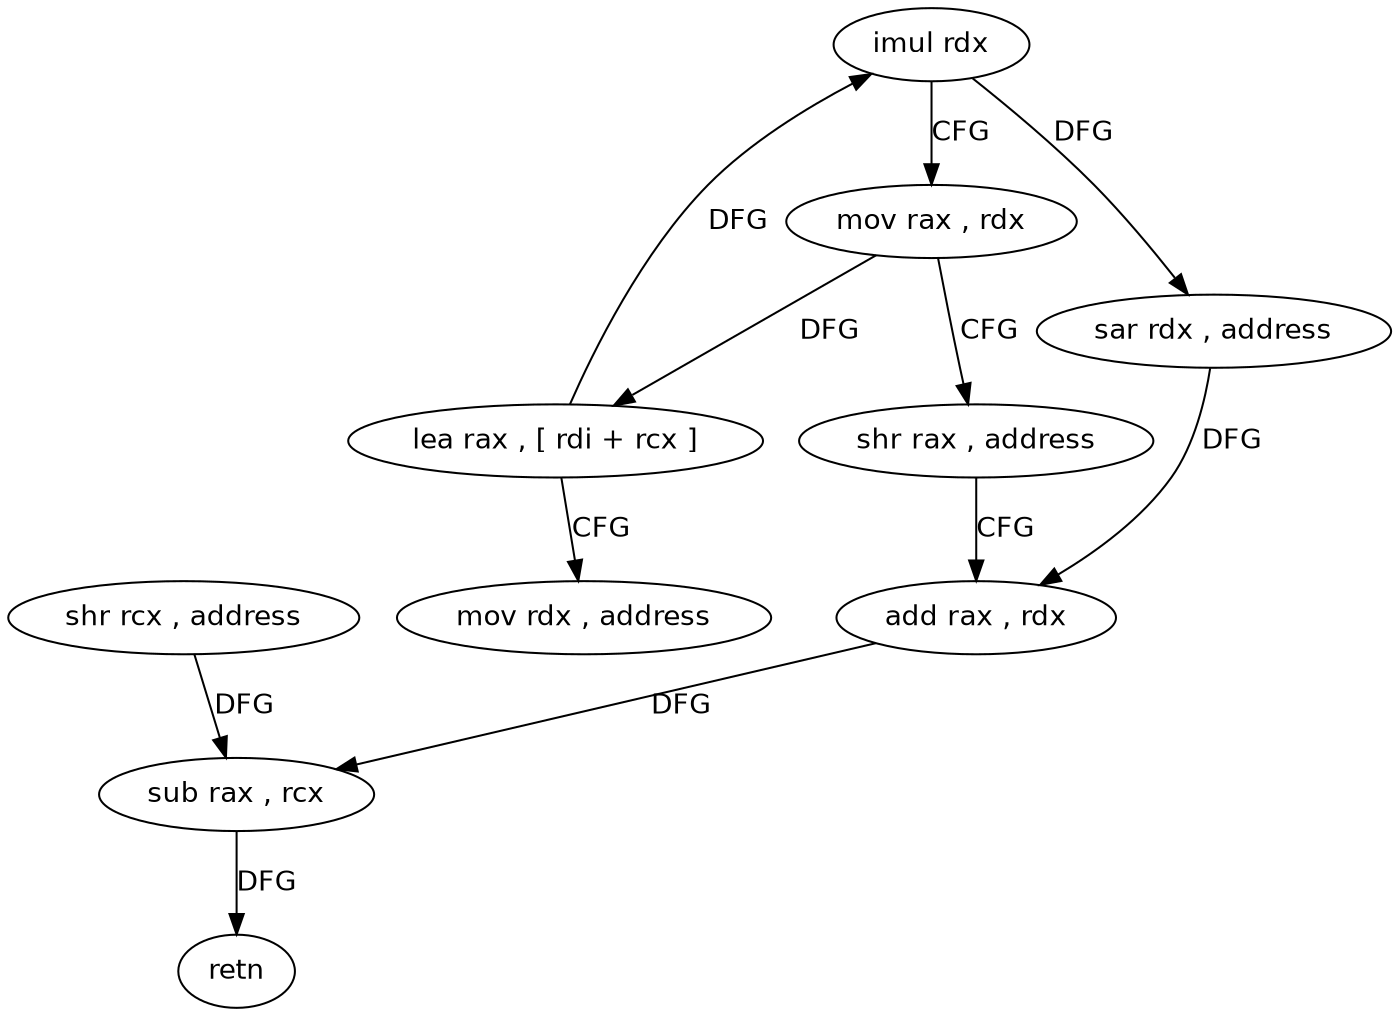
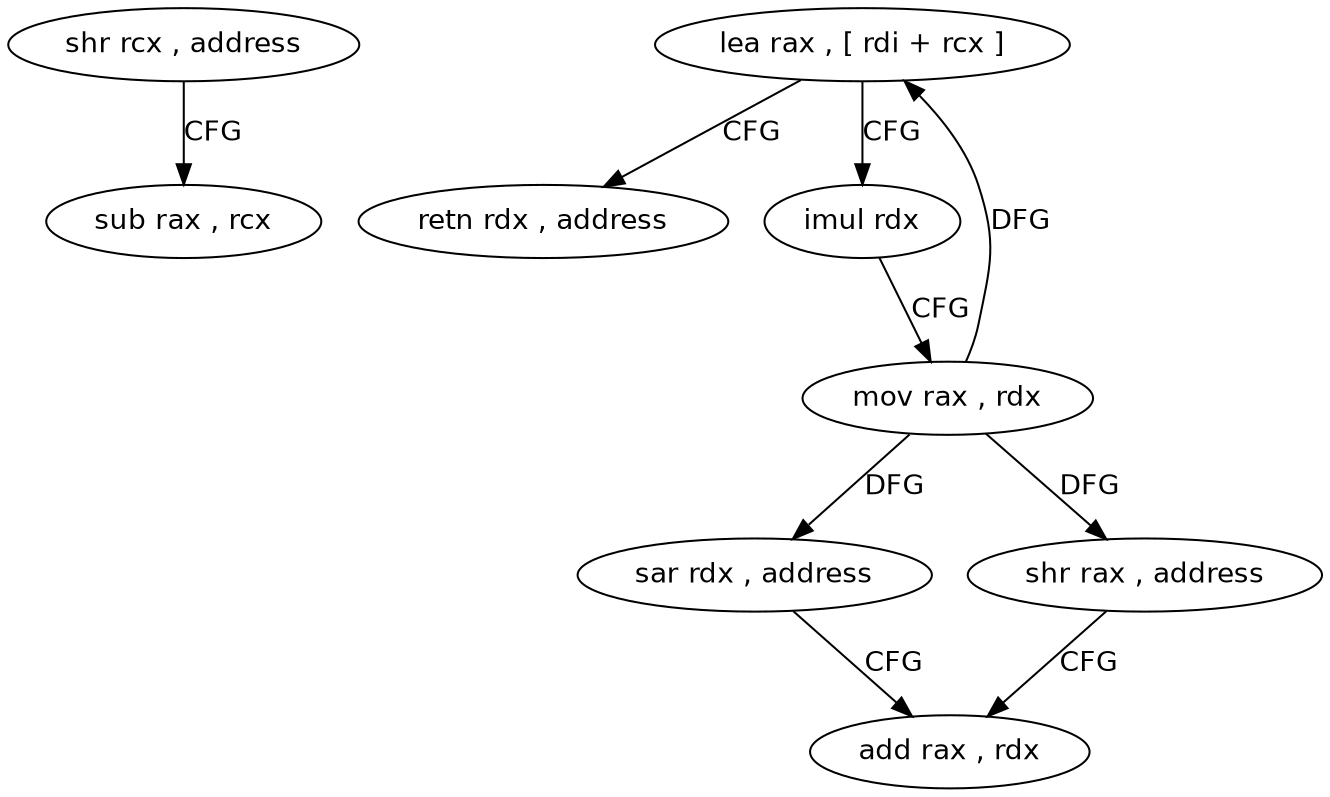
edge "imul rdx" -> "sar rdx , address": now "mov rax , rdx" -> "sar rdx , address"
edge "lea rax , [ rdi + rcx ]" -> "imul rdx": label "DFG" -> "CFG"
edge "mov rax , rdx" -> "shr rax , address": label "CFG" -> "DFG"
edge "sar rdx , address" -> "add rax , rdx": label "DFG" -> "CFG"
node "mov rdx , address": label "mov rdx , address" -> "retn rdx , address"
edge "add rax , rdx" -> "sub rax , rcx": removed, label "DFG"
edge "shr rcx , address" -> "sub rax , rcx": label "DFG" -> "CFG"
node "retn": removed
